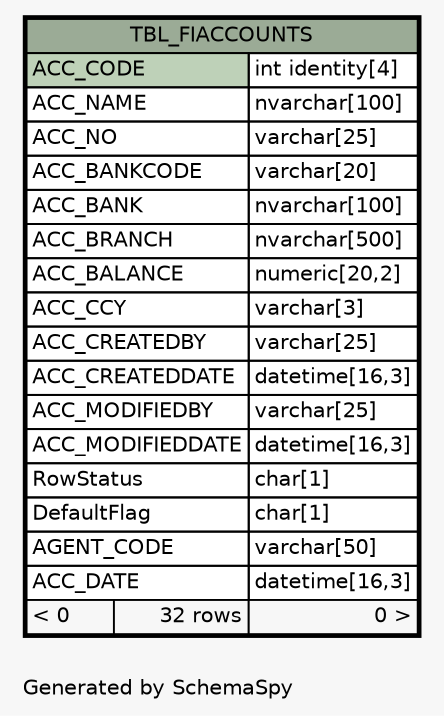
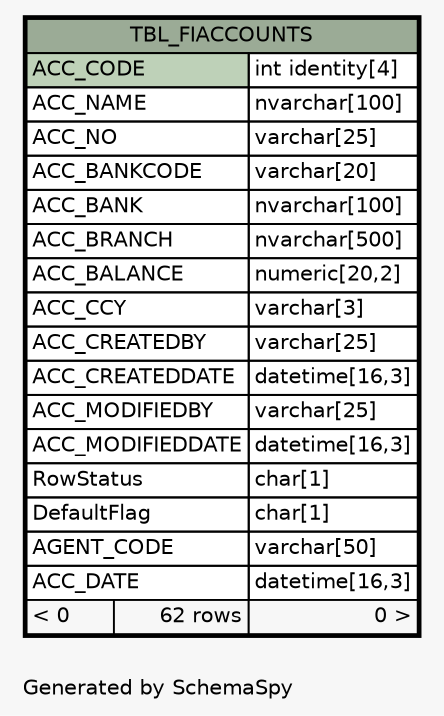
node "TBL_FIACCOUNTS": text "32 rows" -> "62 rows"
